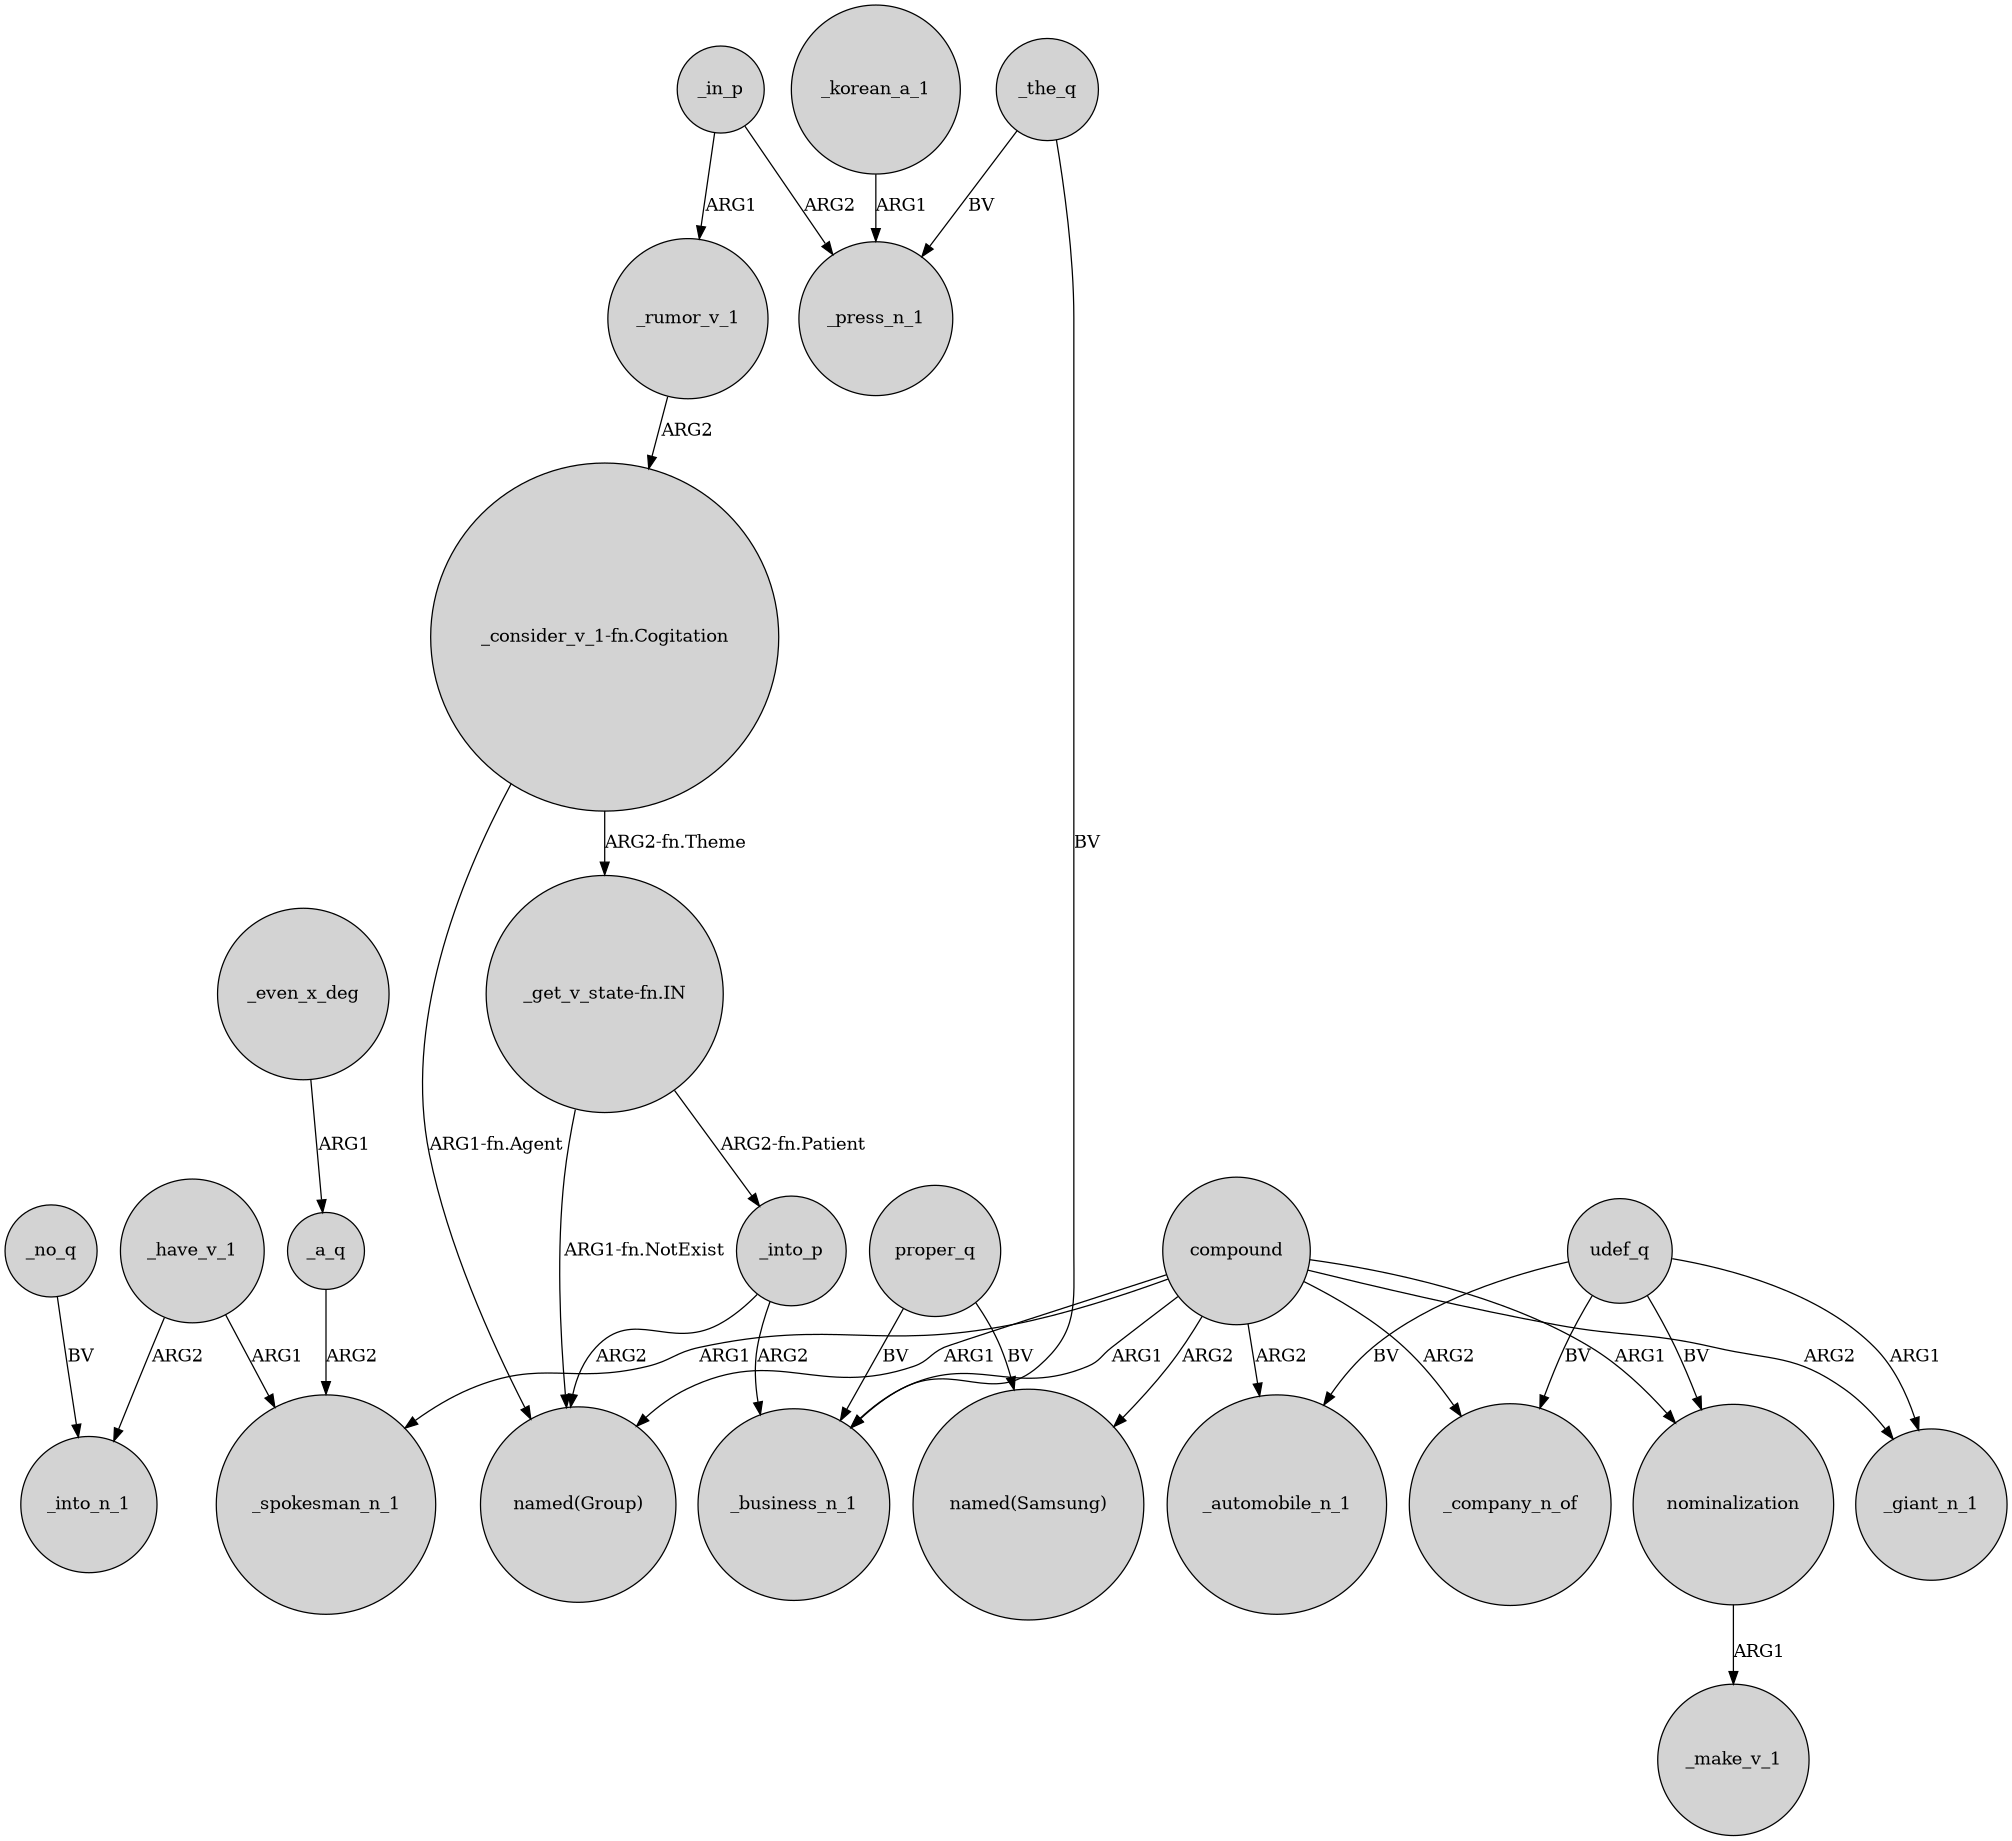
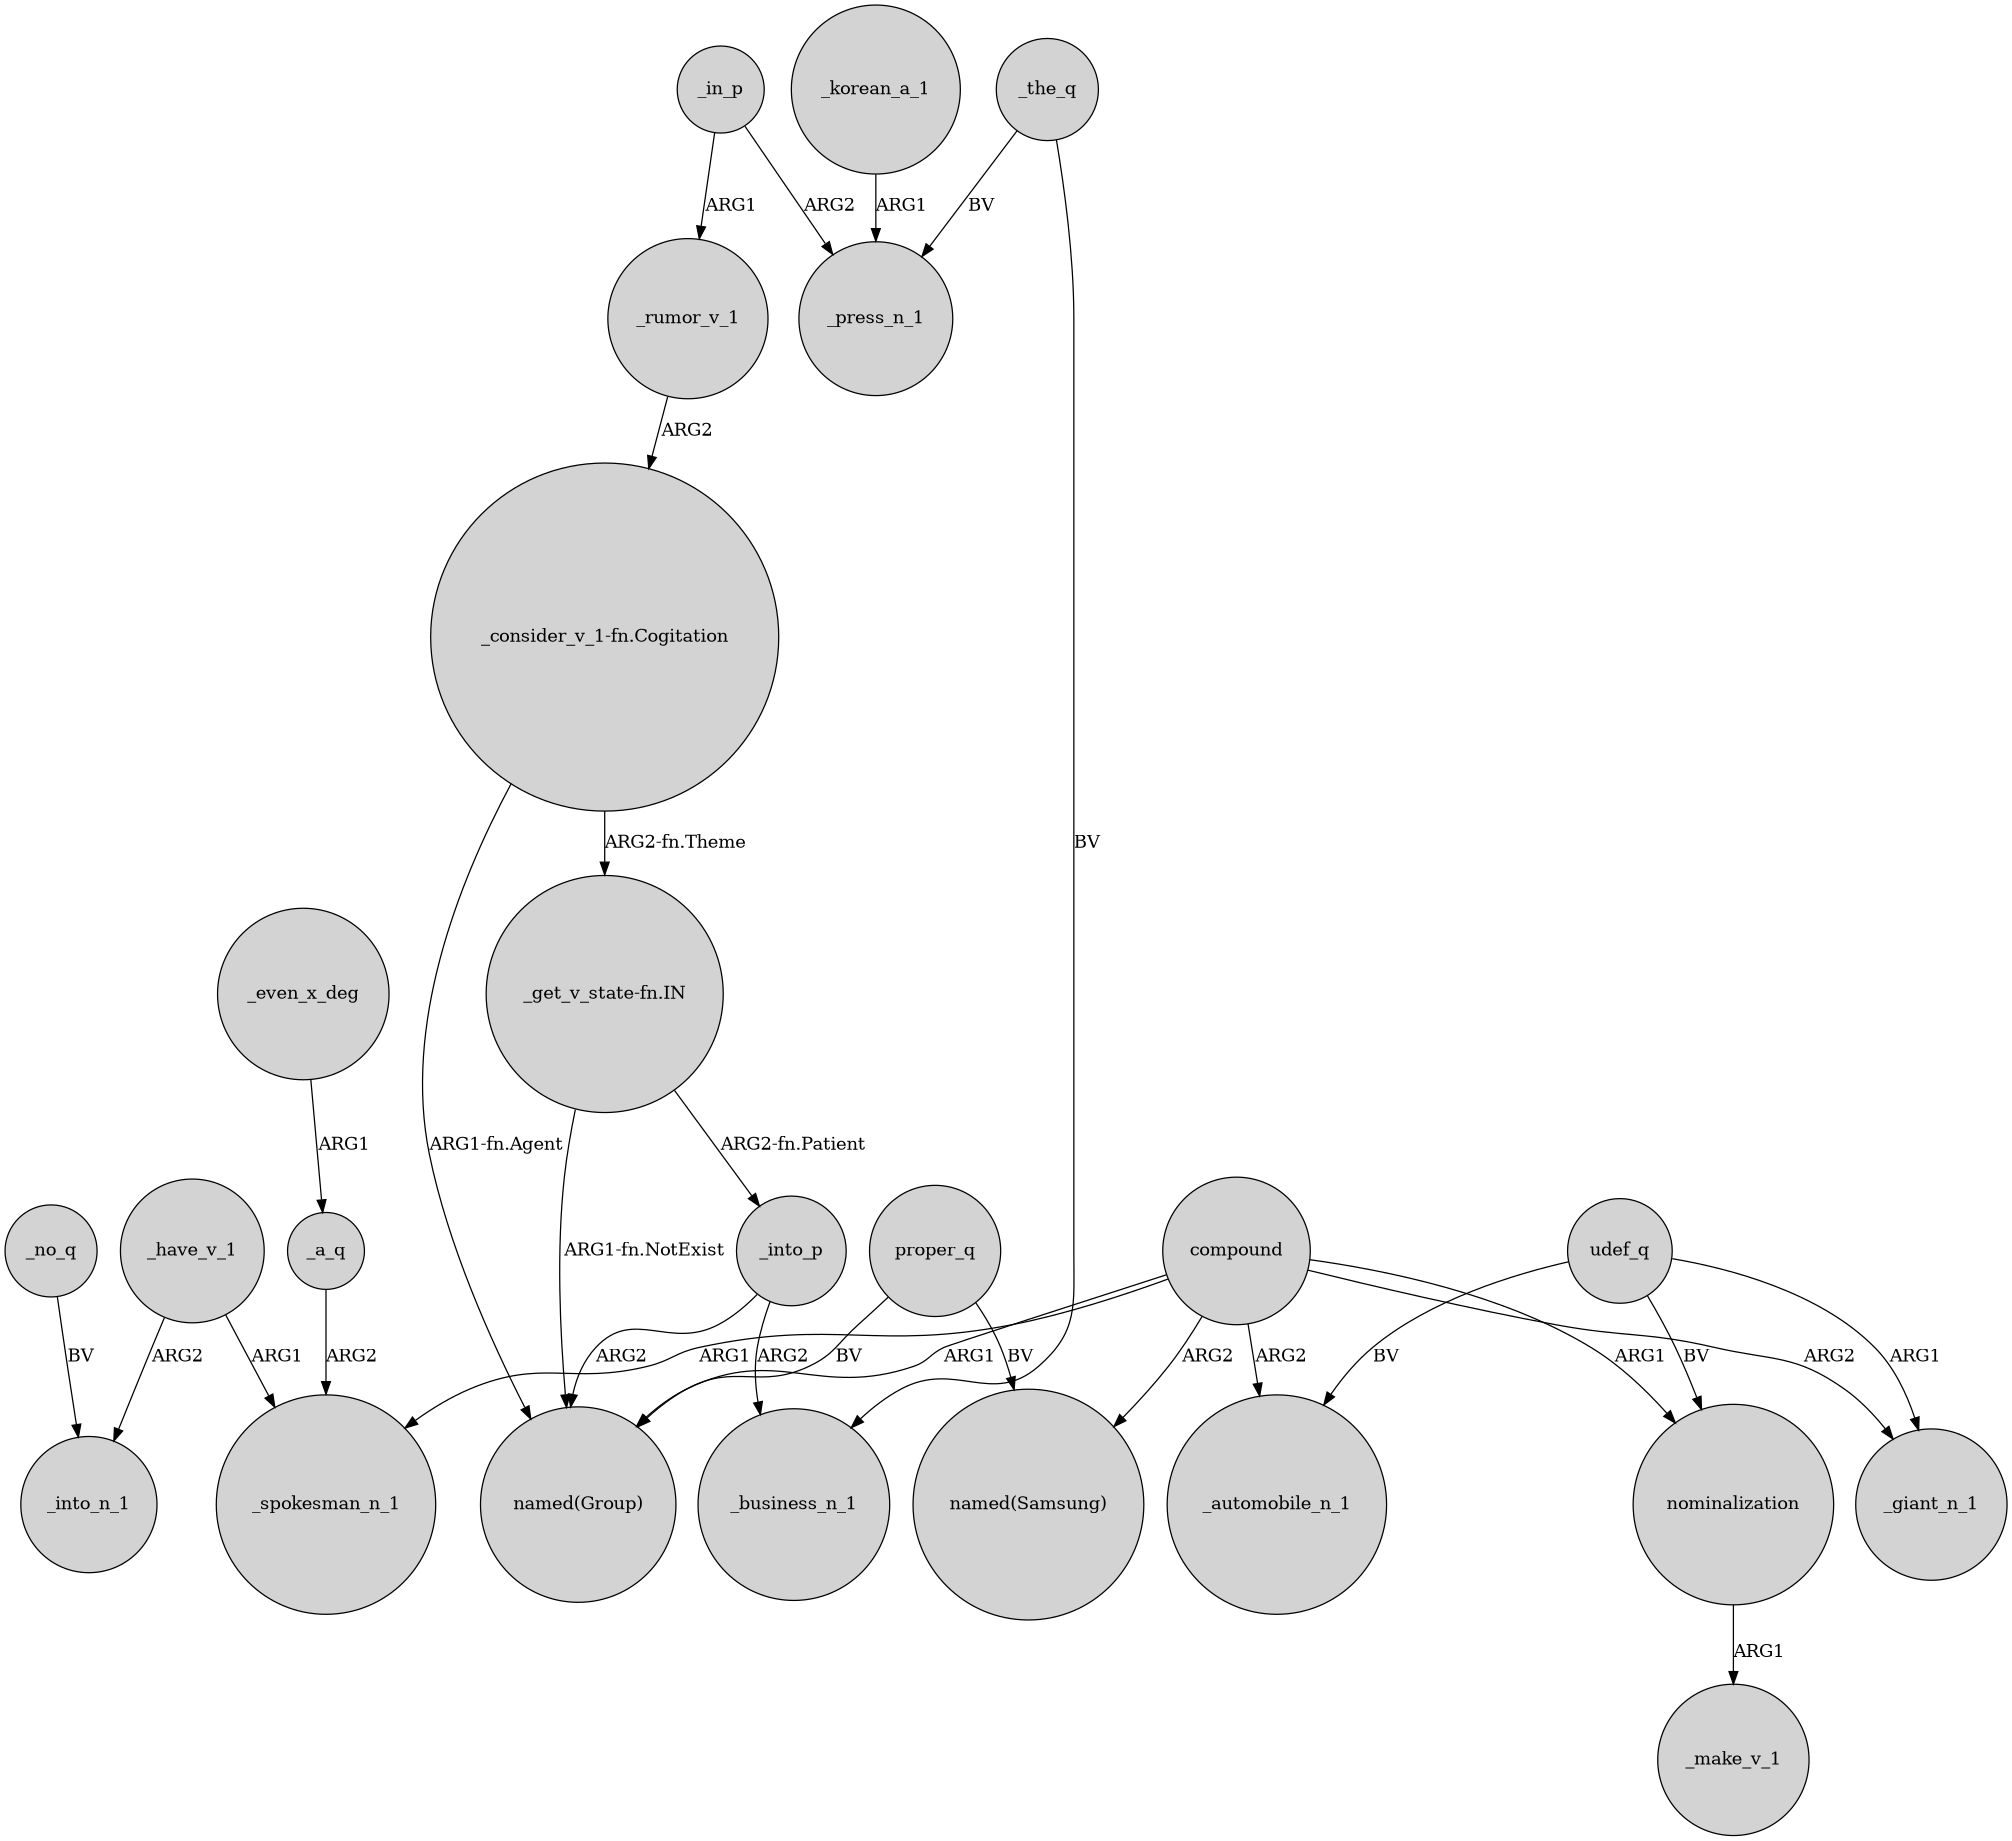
edge "proper_q" -> "_business_n_1": now "proper_q" -> "named(Group)"
edge "compound" -> "_business_n_1": removed, label "ARG1"
node "_company_n_of": removed
